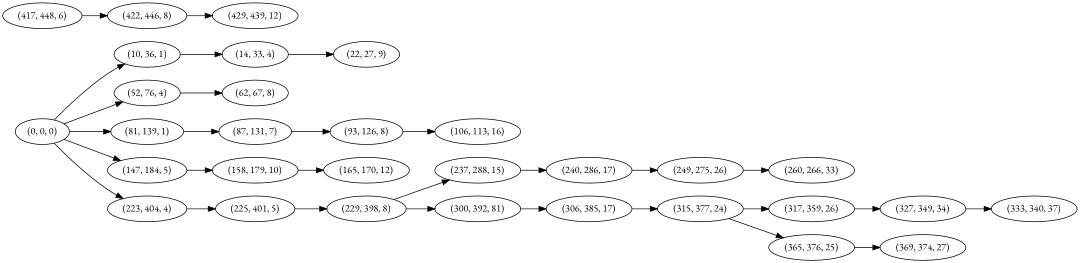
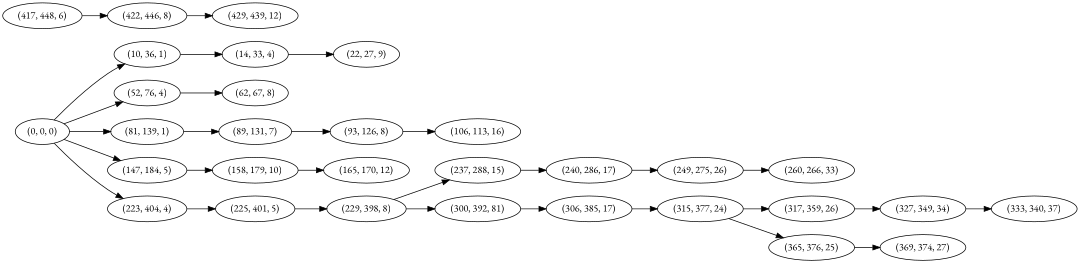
node "(87, 131, 7)": label "(87, 131, 7)" -> "(89, 131, 7)"
